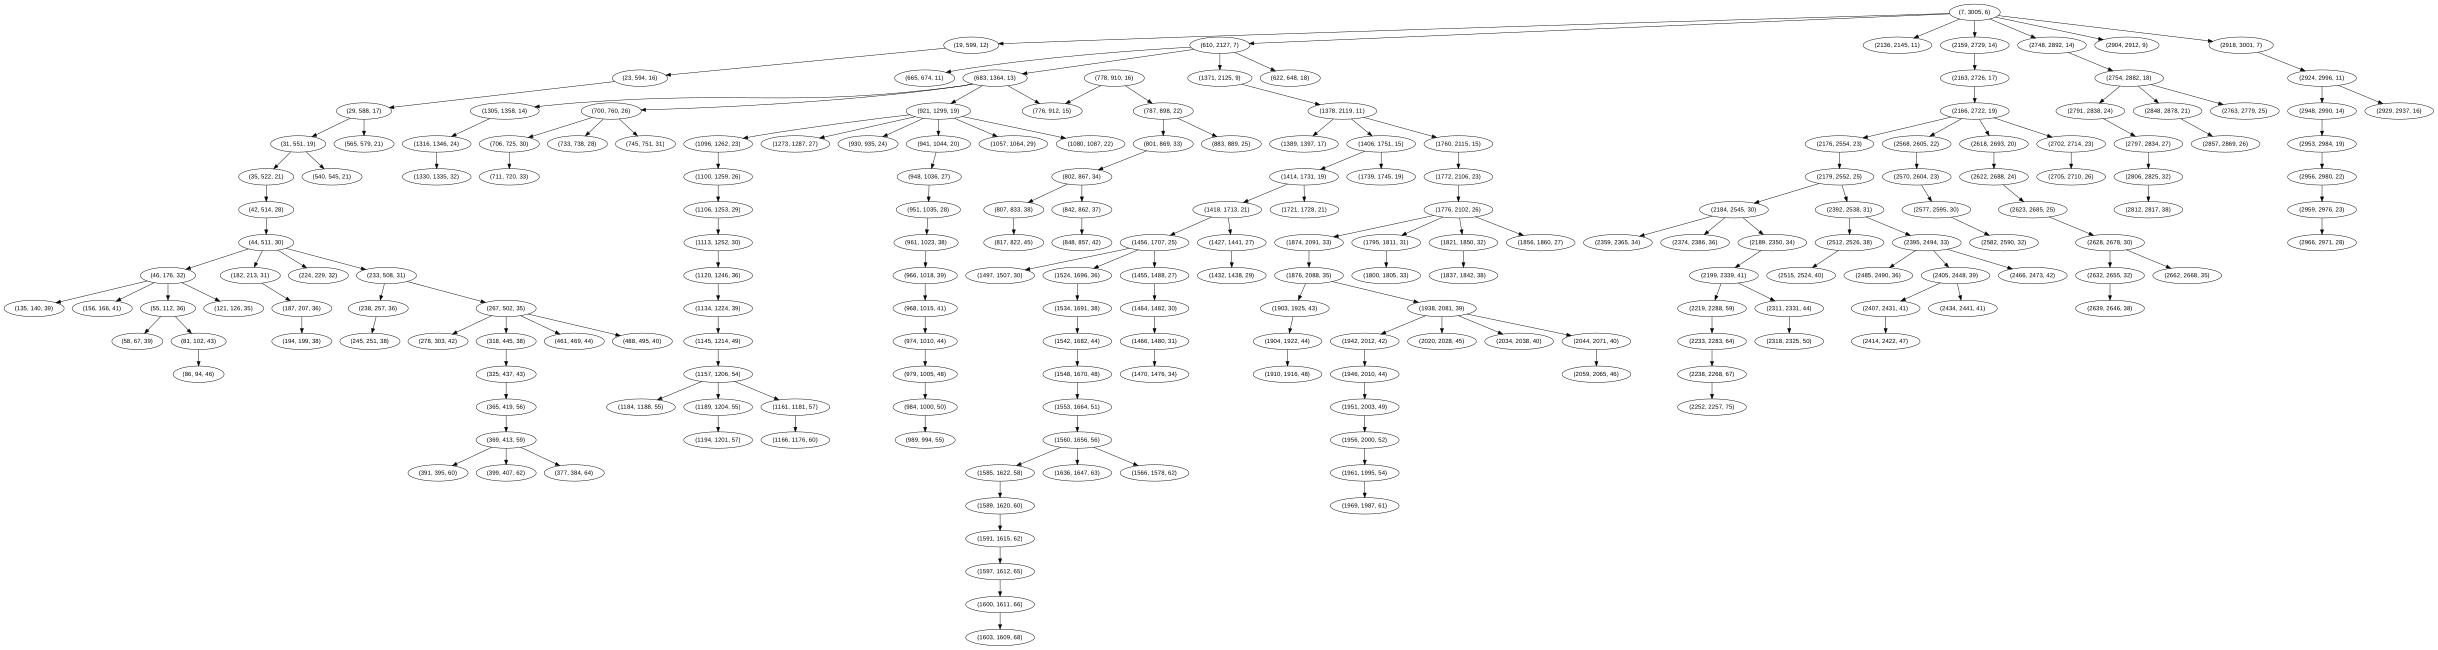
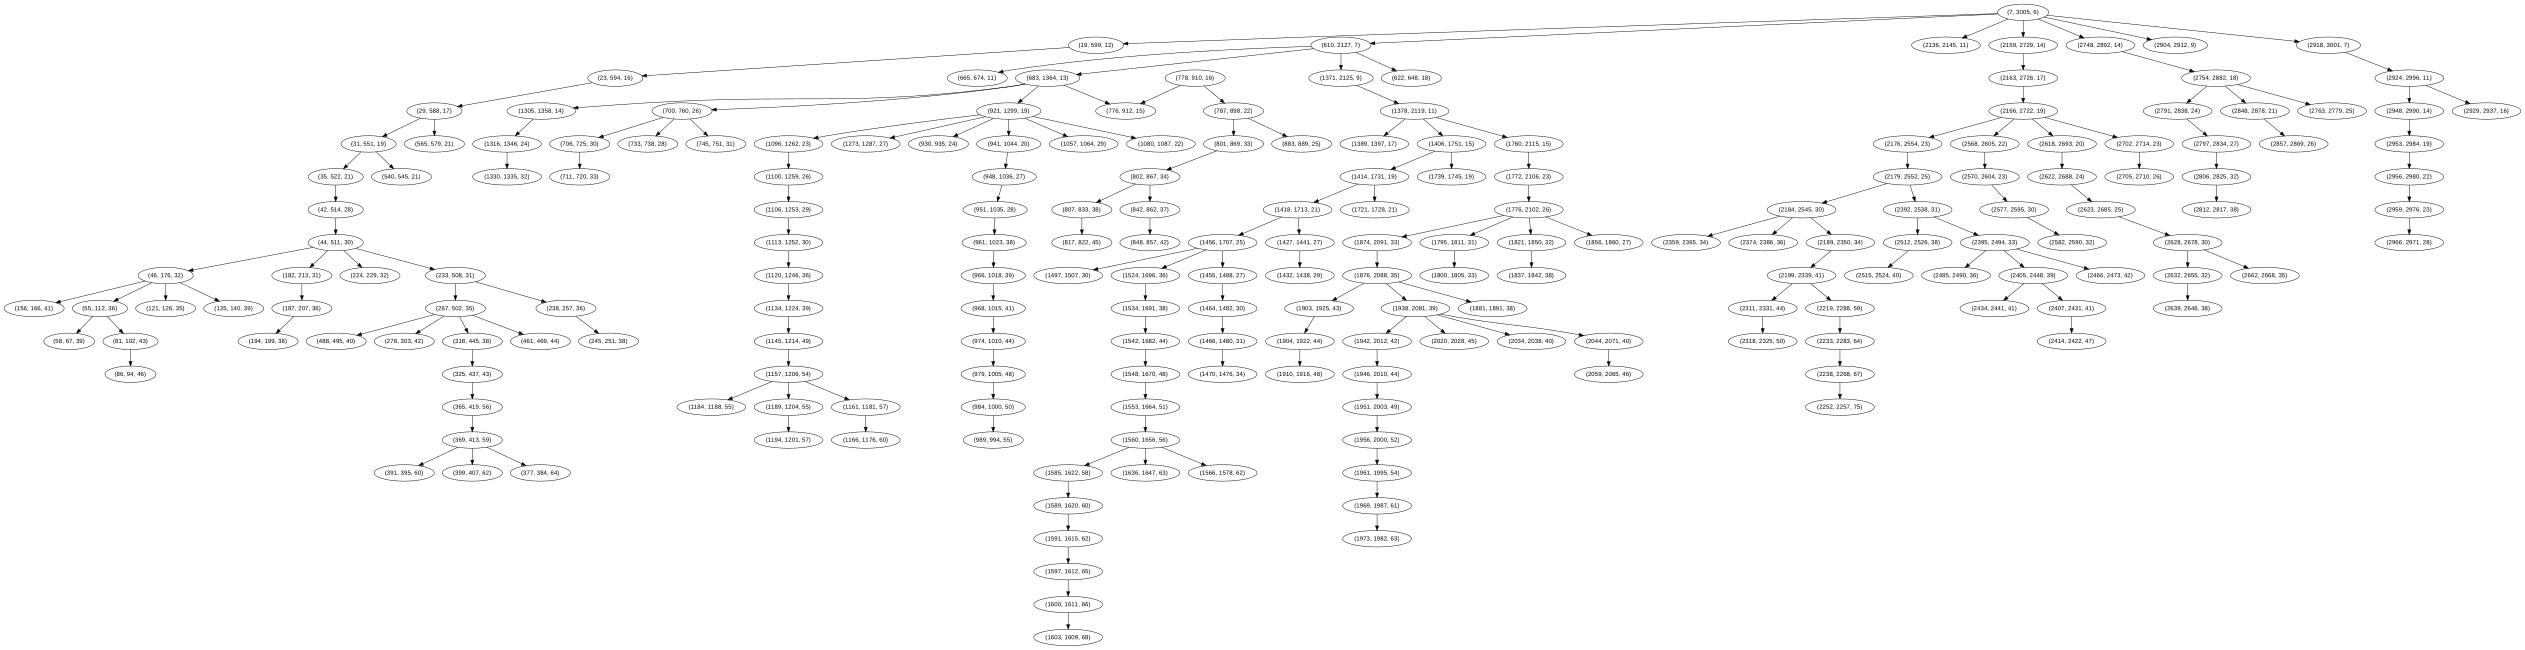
node "(1881, 1891, 38)": added
node "(1973, 1982, 63)": added
